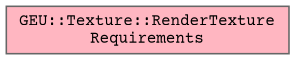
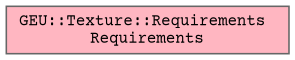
node "GEU::Texture::RenderTexture Requirements": label "GEU::Texture::RenderTexture Requirements" -> "GEU::Texture::Requirements Requirements"
